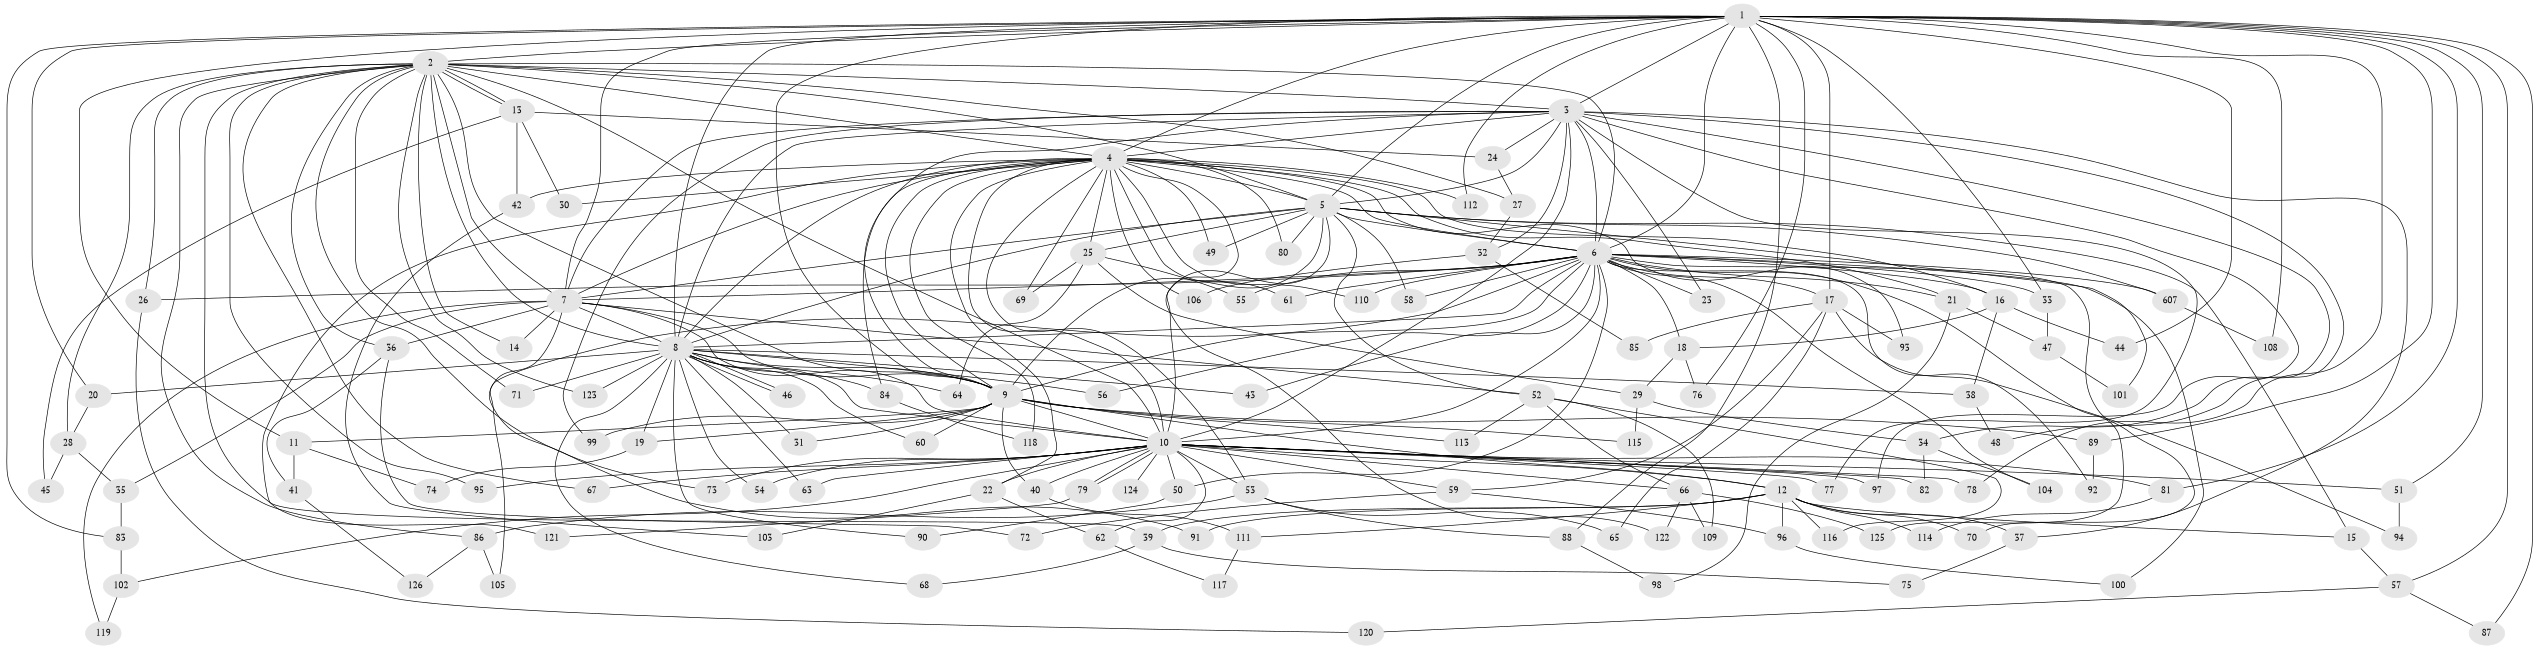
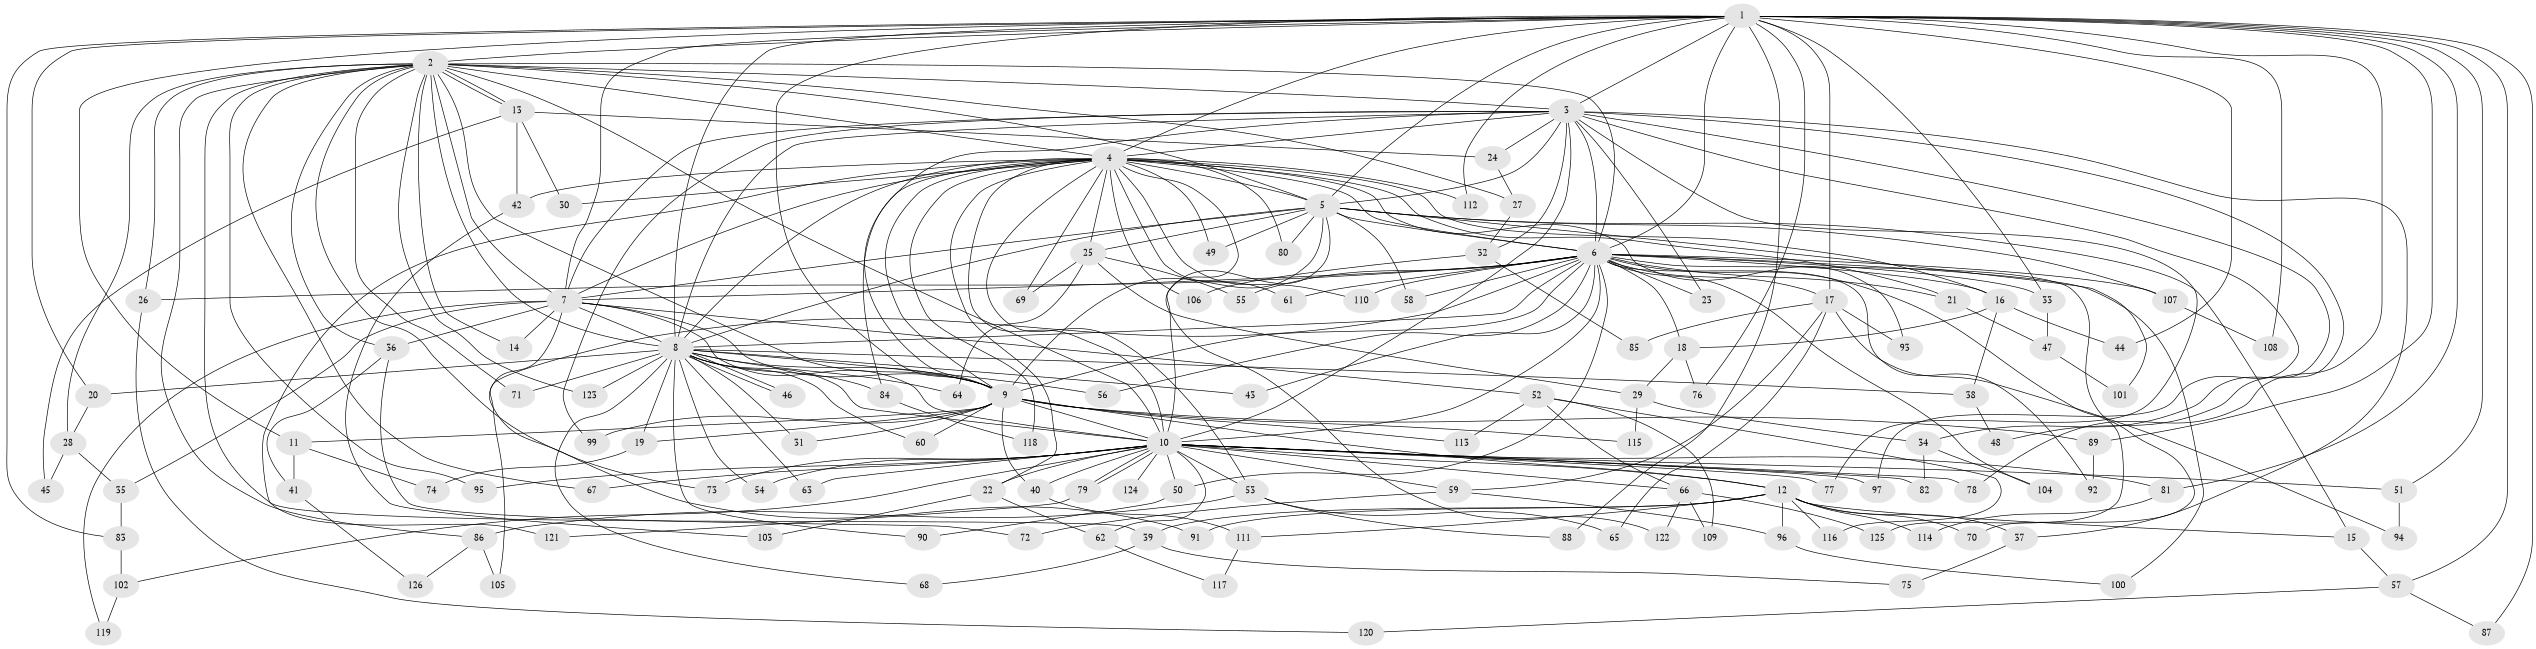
node "607": label "607" -> "107"
edge "5" -- "52": removed
node "98": removed
